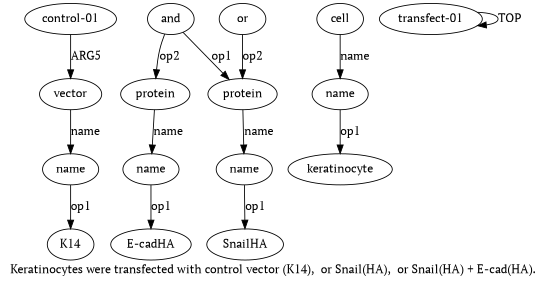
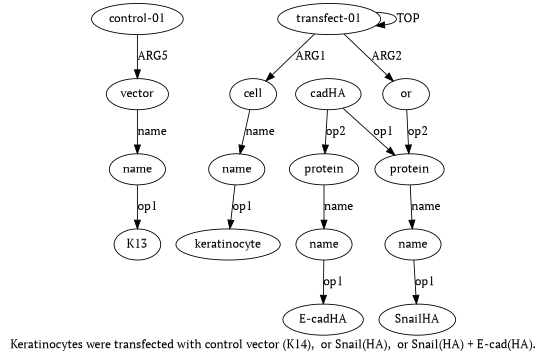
node "and": label "and" -> "cadHA"
edge "transfect-01" -> "cell": added, label "ARG1"
edge "transfect-01" -> "or": added, label "ARG2"
node "K14": label "K14" -> "K13"
